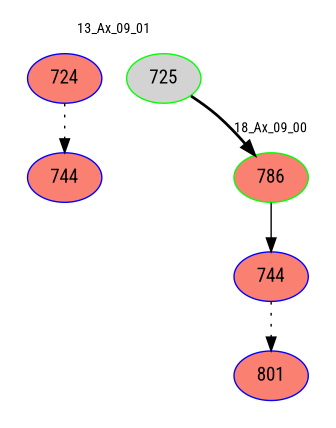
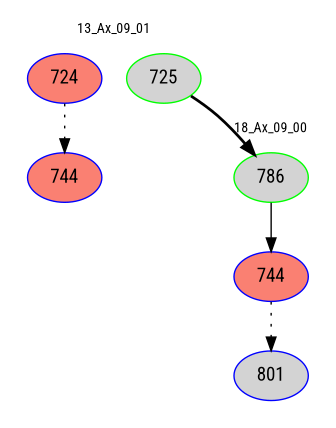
node "786": fillcolor salmon -> lightgrey
node "801": fillcolor salmon -> lightgrey
